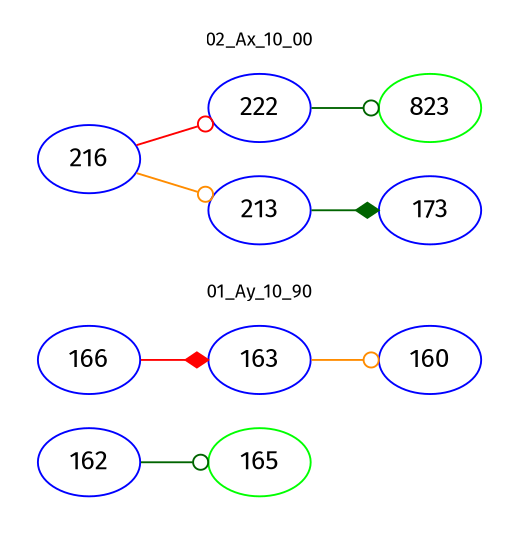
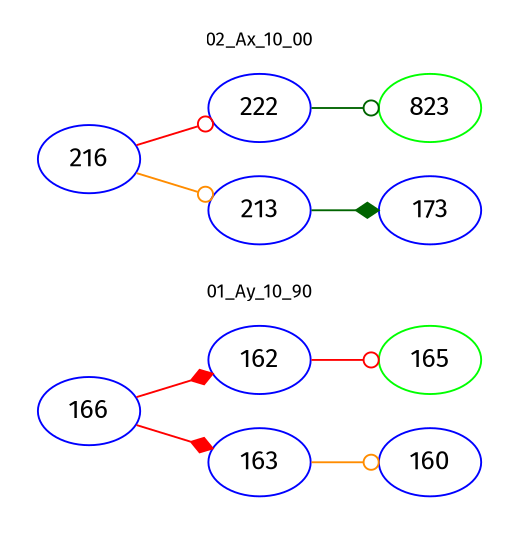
edge "166" -> "162": added
edge "162" -> "165": color darkgreen -> red
